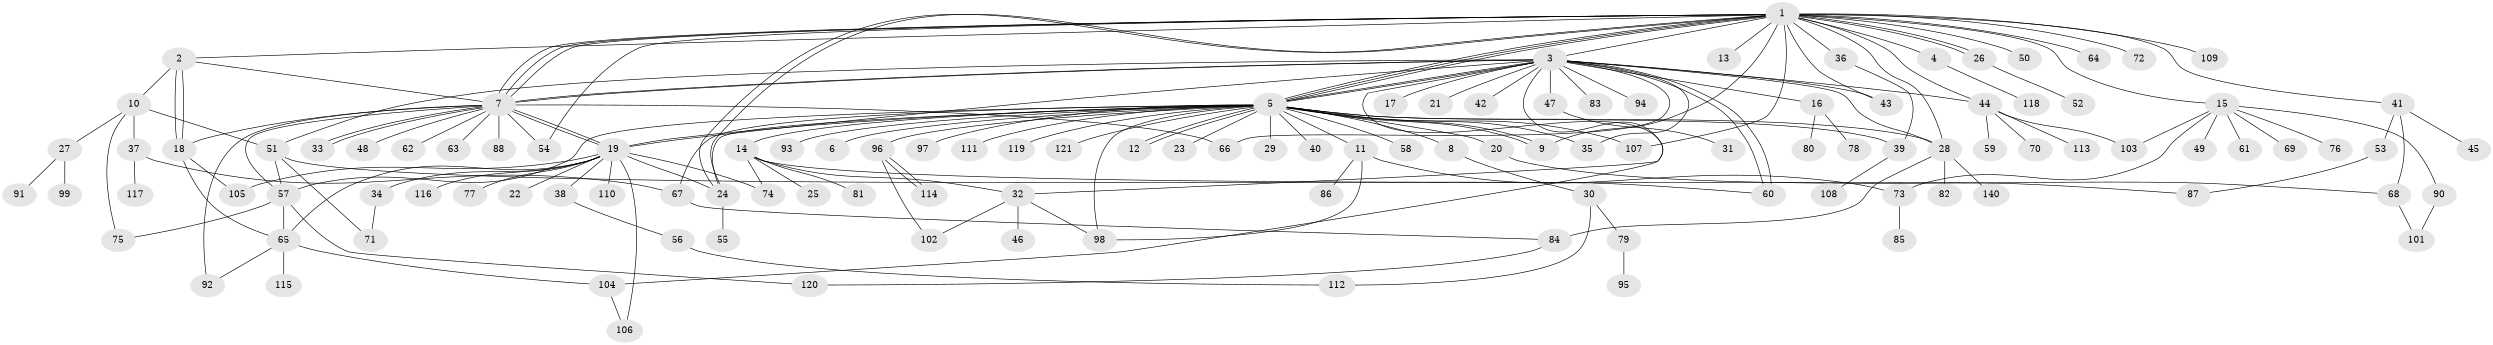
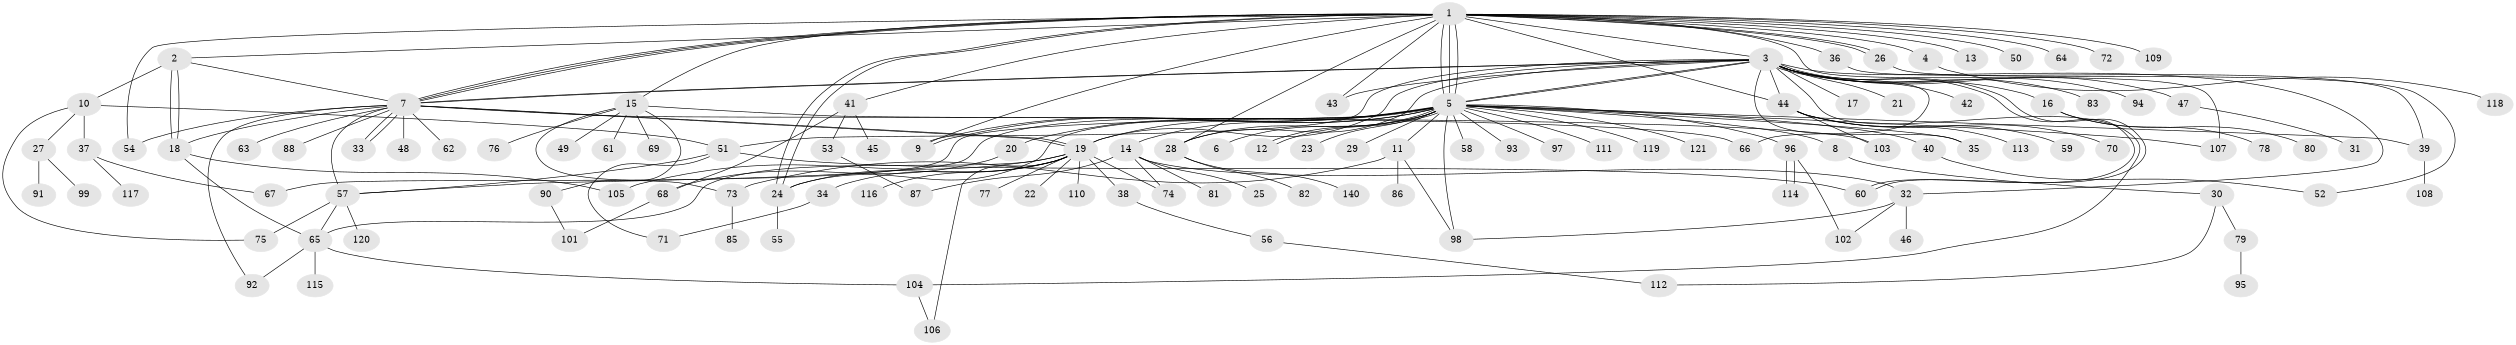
edge "40" -- "52": added
node "84": removed
